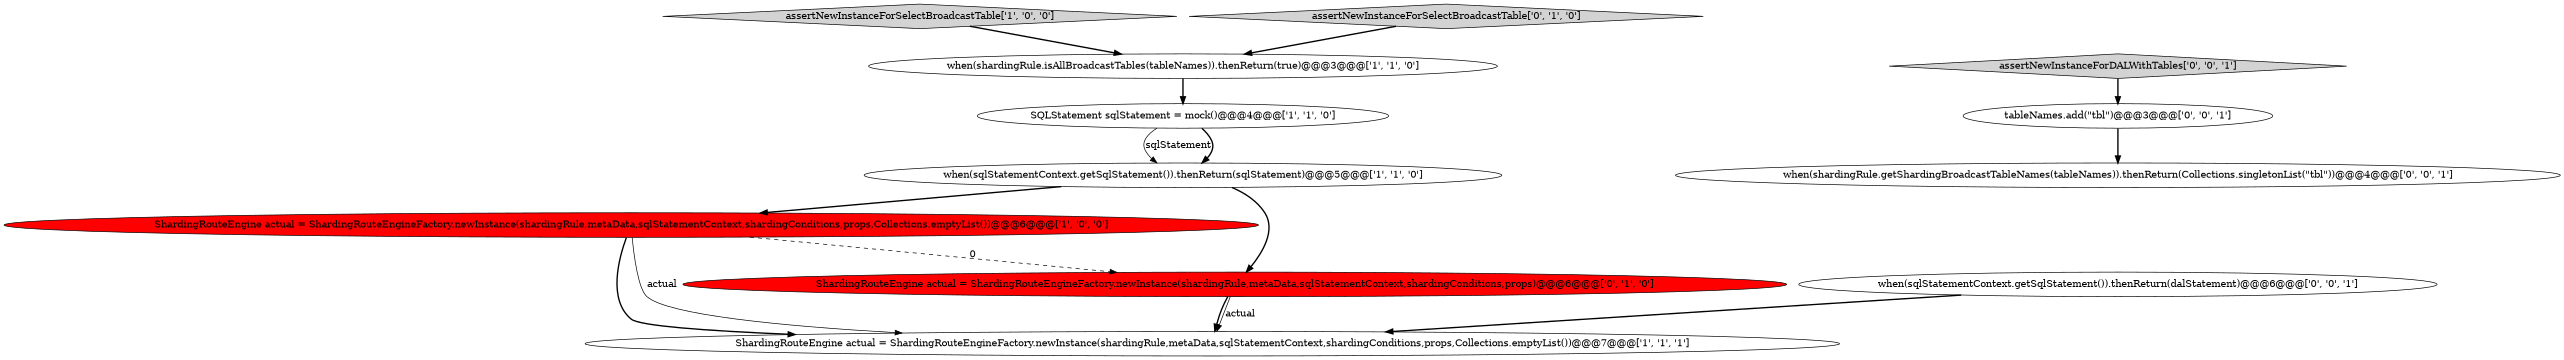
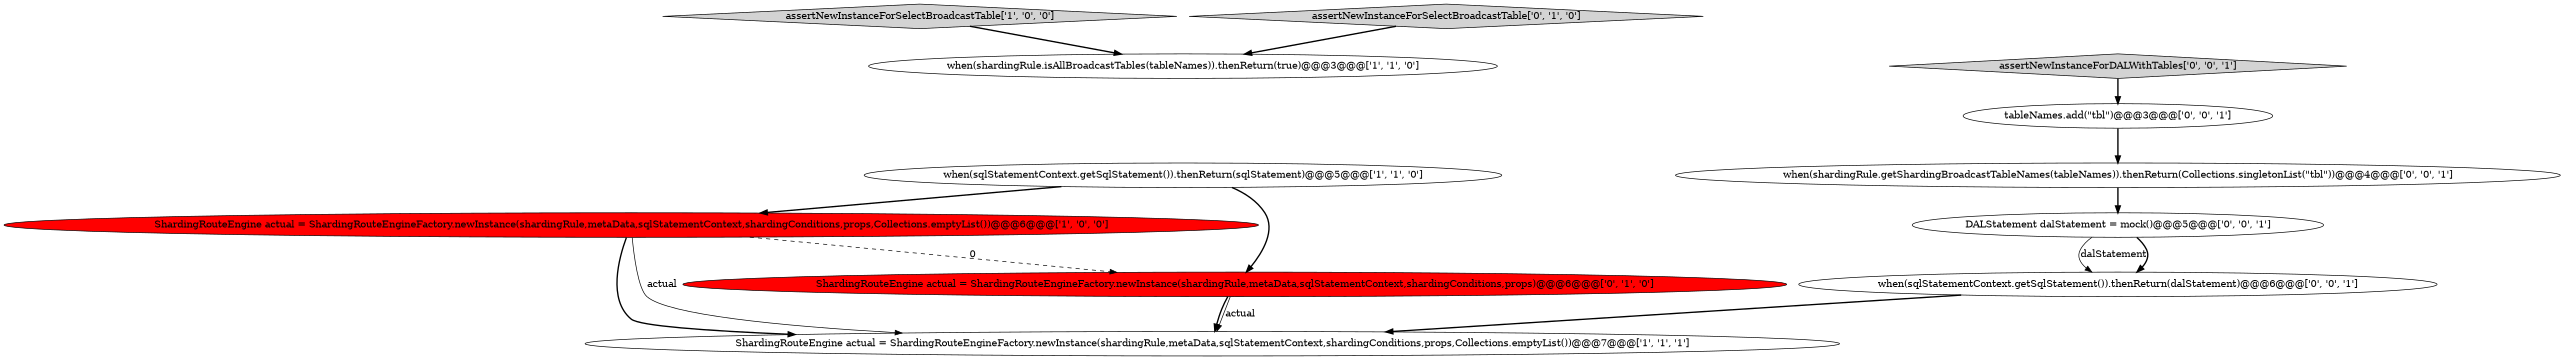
node "SQLStatement sqlStatement = mock()@@@4@@@['1', '1', '0']": removed
node "DALStatement dalStatement = mock()@@@5@@@['0', '0', '1']": added
